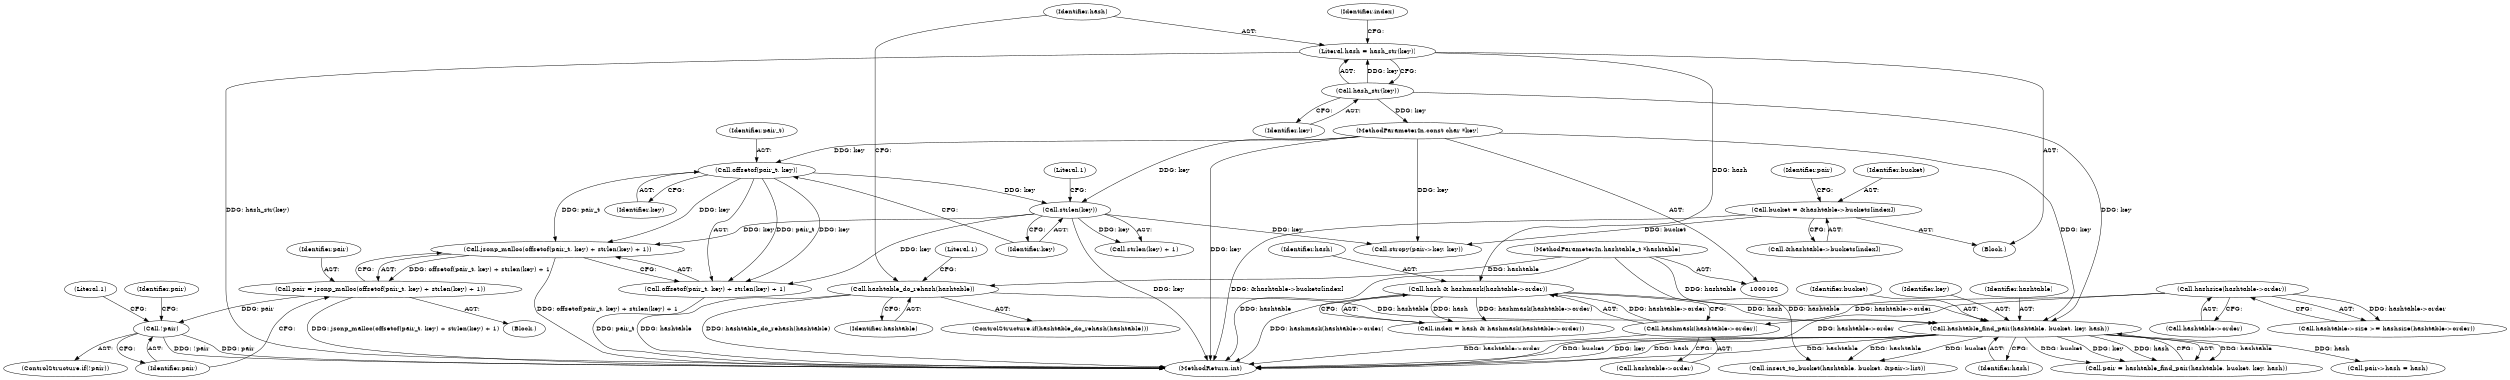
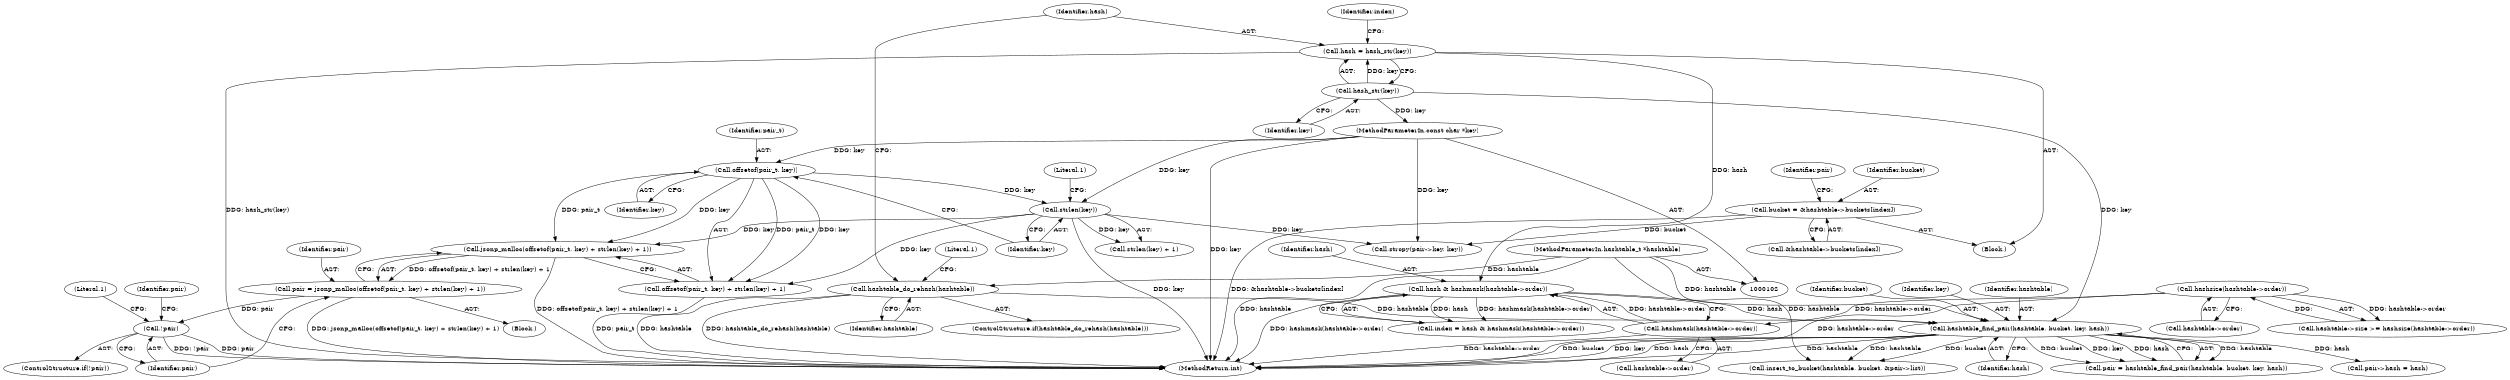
node "(Literal,hash = hash_str(key))": label "(Literal,hash = hash_str(key))" -> "(Call,hash = hash_str(key))"
edge "(MethodParameterIn,const char *key)" -> "(Call,hashtable_find_pair(hashtable, bucket, key, hash))": removed, label "DDG: key"
edge "(Call,hashtable->size >= hashsize(hashtable->order))" -> "(Call,hashsize(hashtable->order))": label "CFG: " -> "DDG: "
